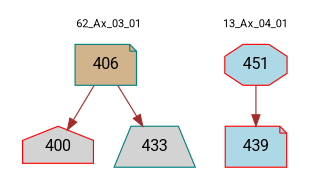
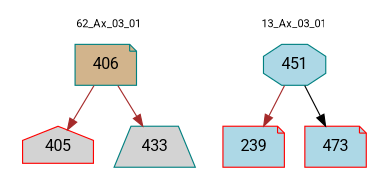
cluster "13_Ax_04_01": label "13_Ax_04_01" -> "13_Ax_03_01"
node "451": color red -> teal
node "400": label "400" -> "405"
node "439": label "439" -> "239"
node "473": added
